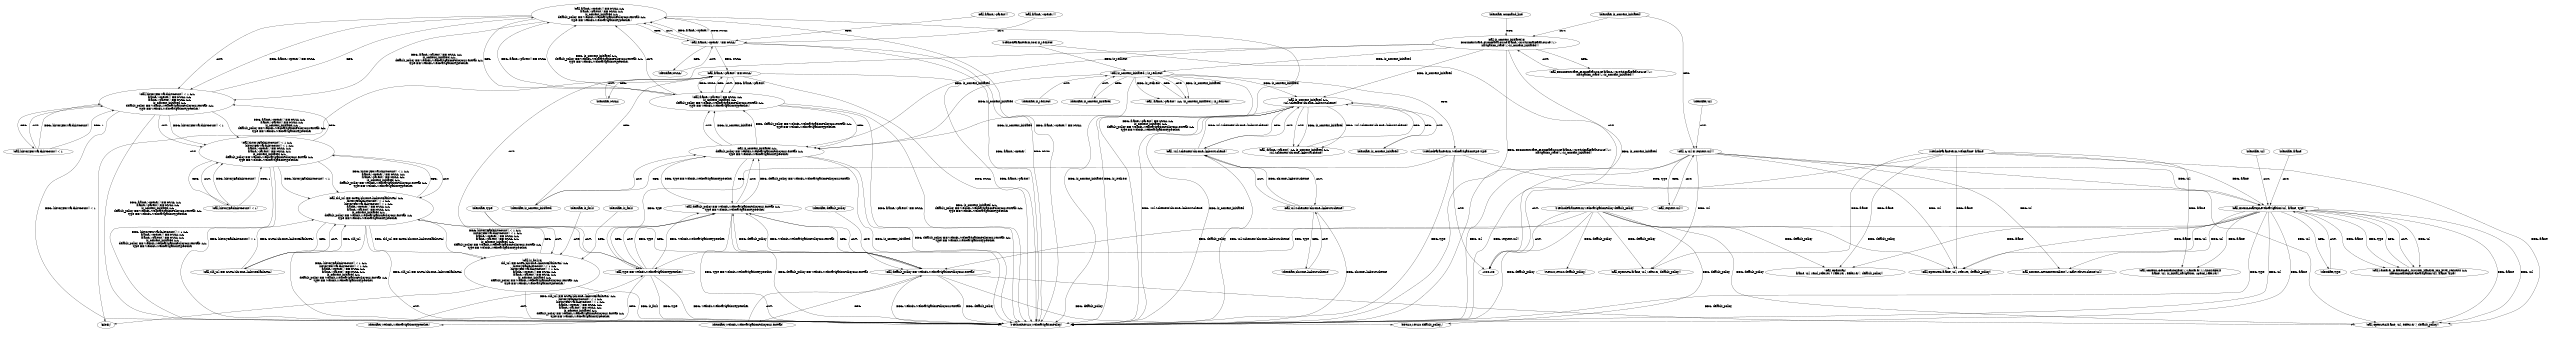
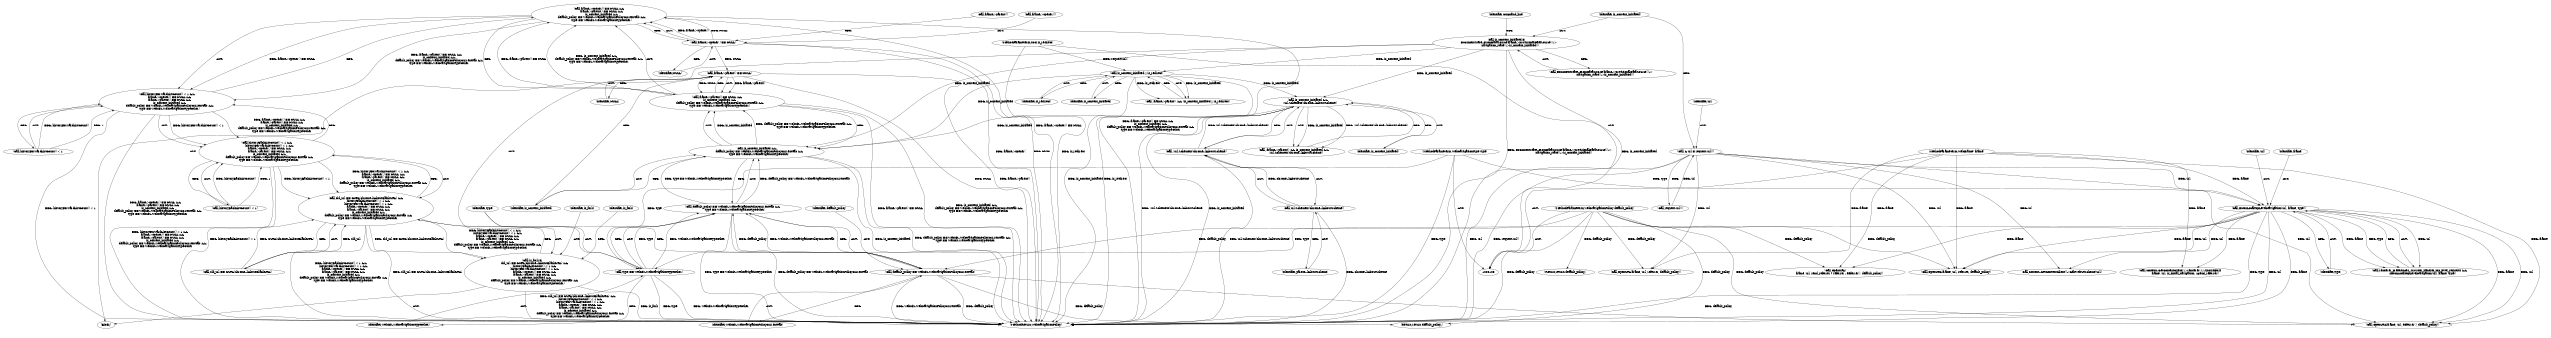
edge "(MethodParameterIn,bool is_redirect)" -> "(Call,is_content_initiated || is_redirect)": label "DDG: is_redirect" -> "DDG: request.url()"
edge "(Call,is_content_initiated || is_redirect)" -> "(MethodParameterIn,WebNavigationType type)": now "(Call,is_content_initiated || is_redirect)" -> "(Identifier,is_redirect)"
edge "(MethodParameterIn,bool is_redirect)" -> "(MethodReturn,WebNavigationPolicy)": added, label "DDG: is_redirect"
edge "(Call,& url = request.url())" -> "(Call,request.url())": label "CFG: " -> "DDG: "
edge "(Call,request.url())" -> "(Call,& url = request.url())": label "AST: " -> "DDG: url"
node "(Identifier,chrome::kAboutScheme)": label "(Identifier,chrome::kAboutScheme)" -> "(Identifier,parent::kAboutScheme)"
